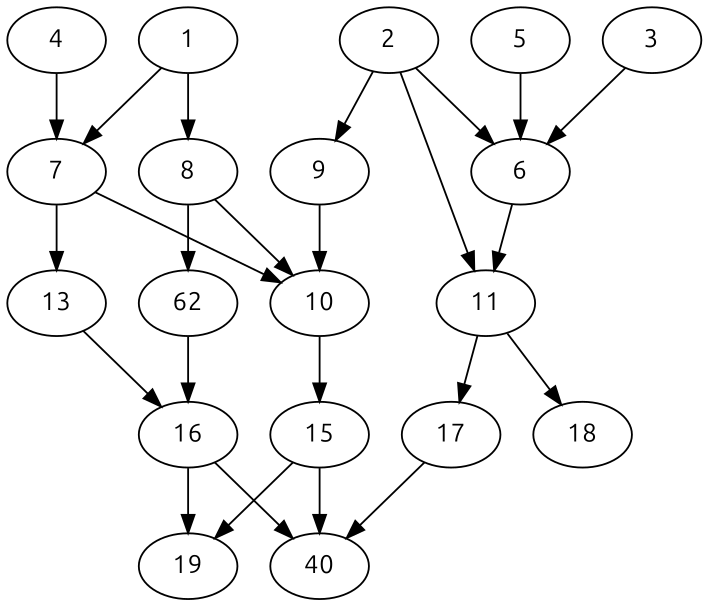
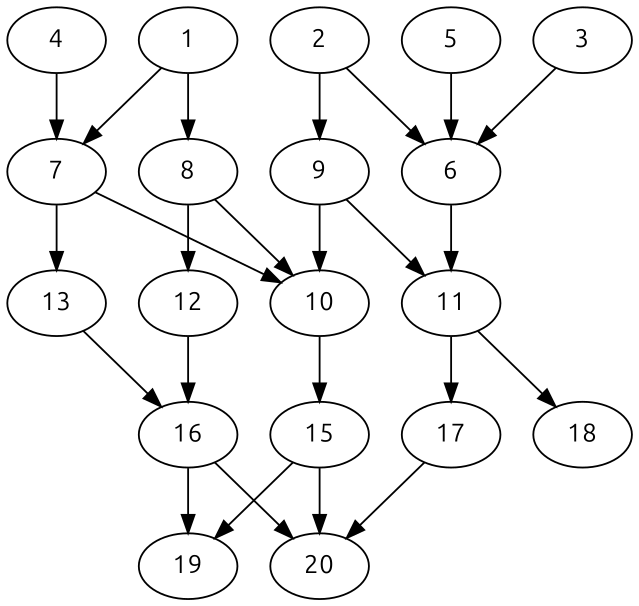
edge "2" -> "11": now "9" -> "11"
node "62": label "62" -> "12"
node "40": label "40" -> "20"
